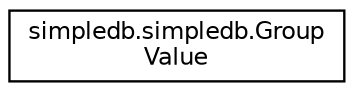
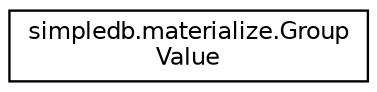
node "simpledb.simpledb.Group Value": label "simpledb.simpledb.Group Value" -> "simpledb.materialize.Group Value"
